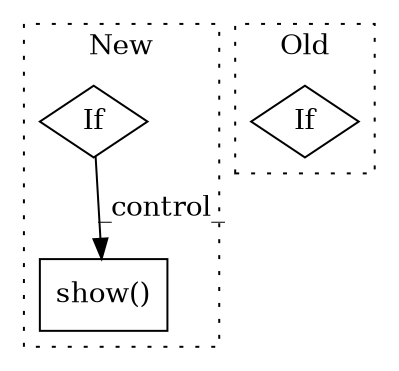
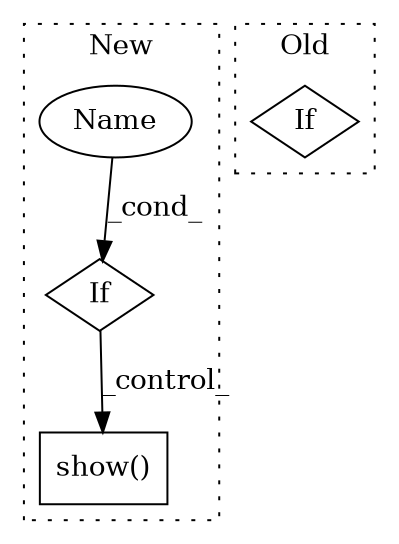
node "Name": added
